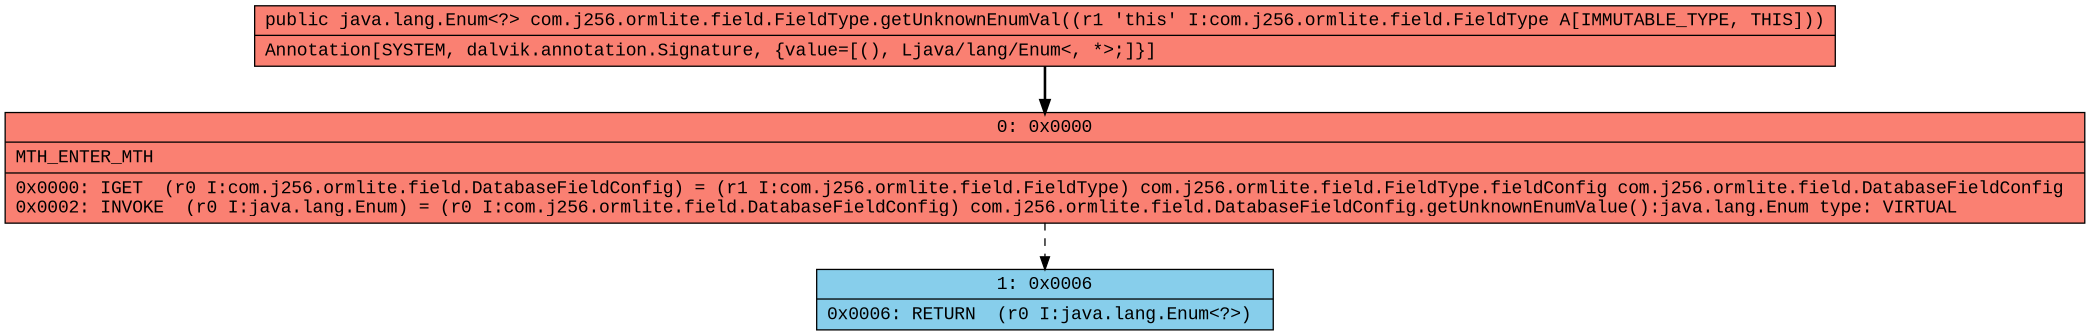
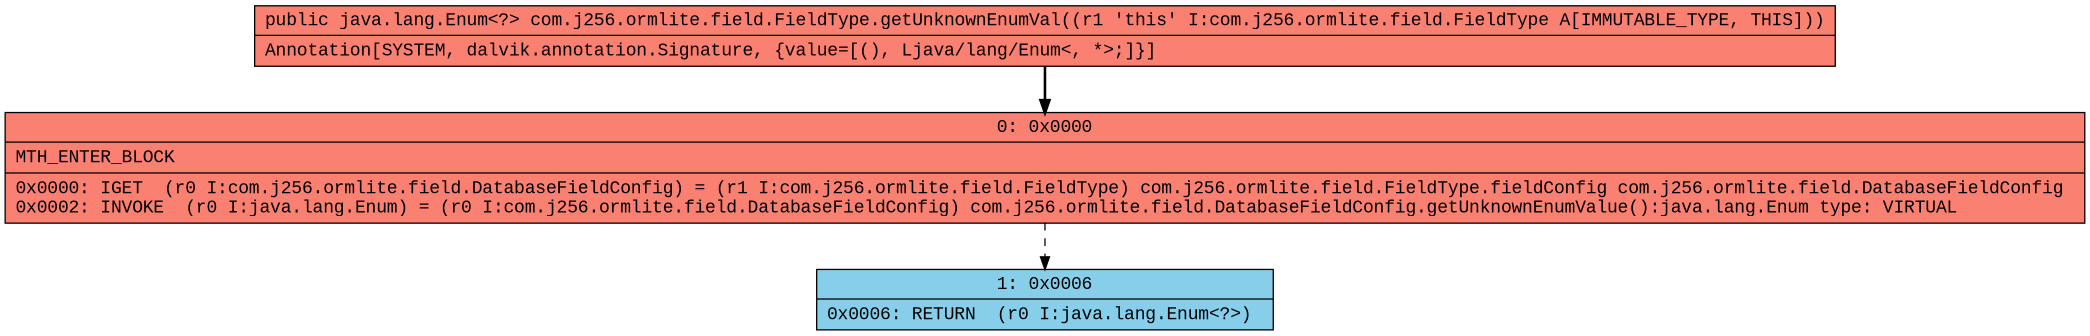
node "0: 0x0000": text "MTH_ENTER_MTH" -> "MTH_ENTER_BLOCK"
